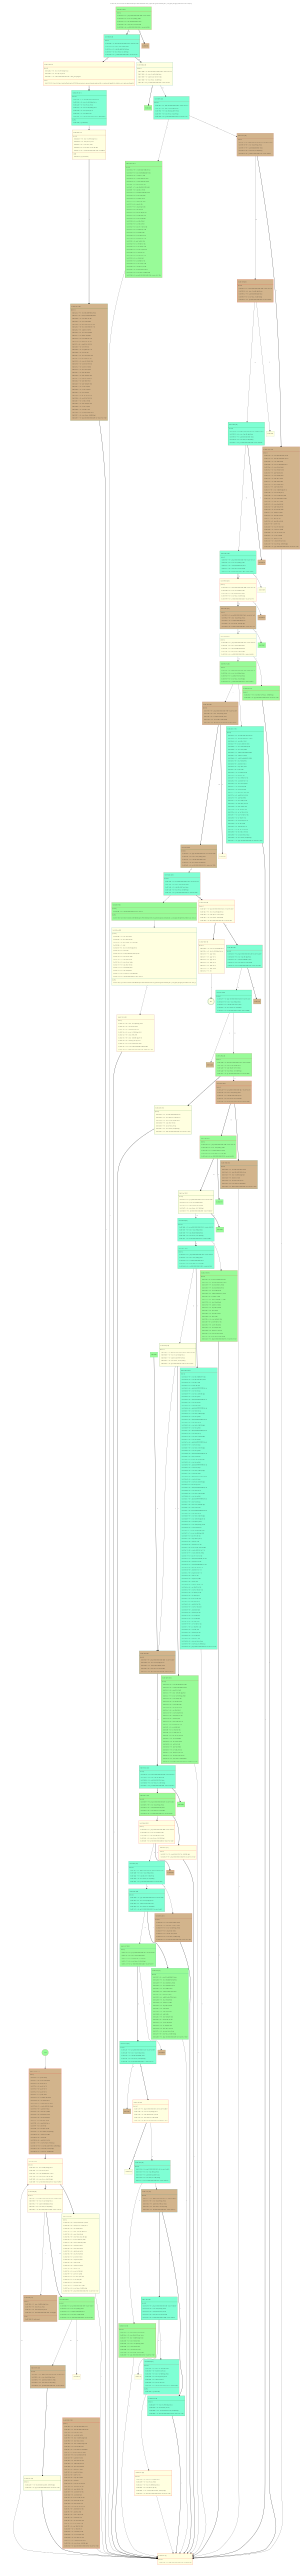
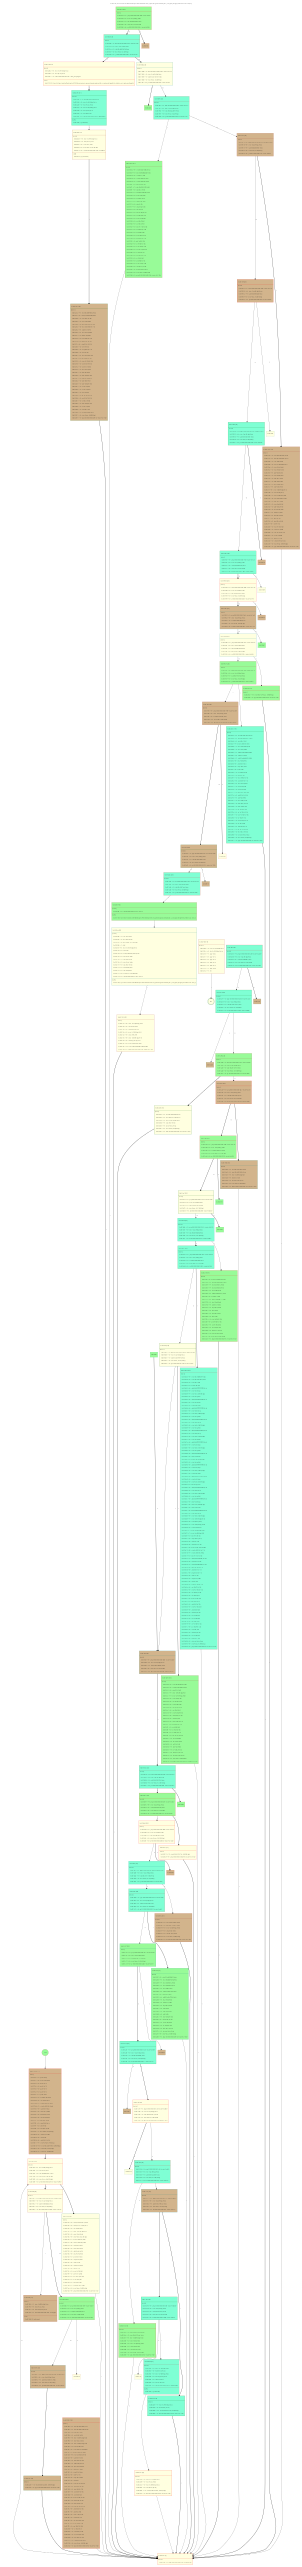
node "0x402810": added
node "0x401a47 [28]": removed
node "0x402220 [15]": fillcolor lightyellow -> tan
